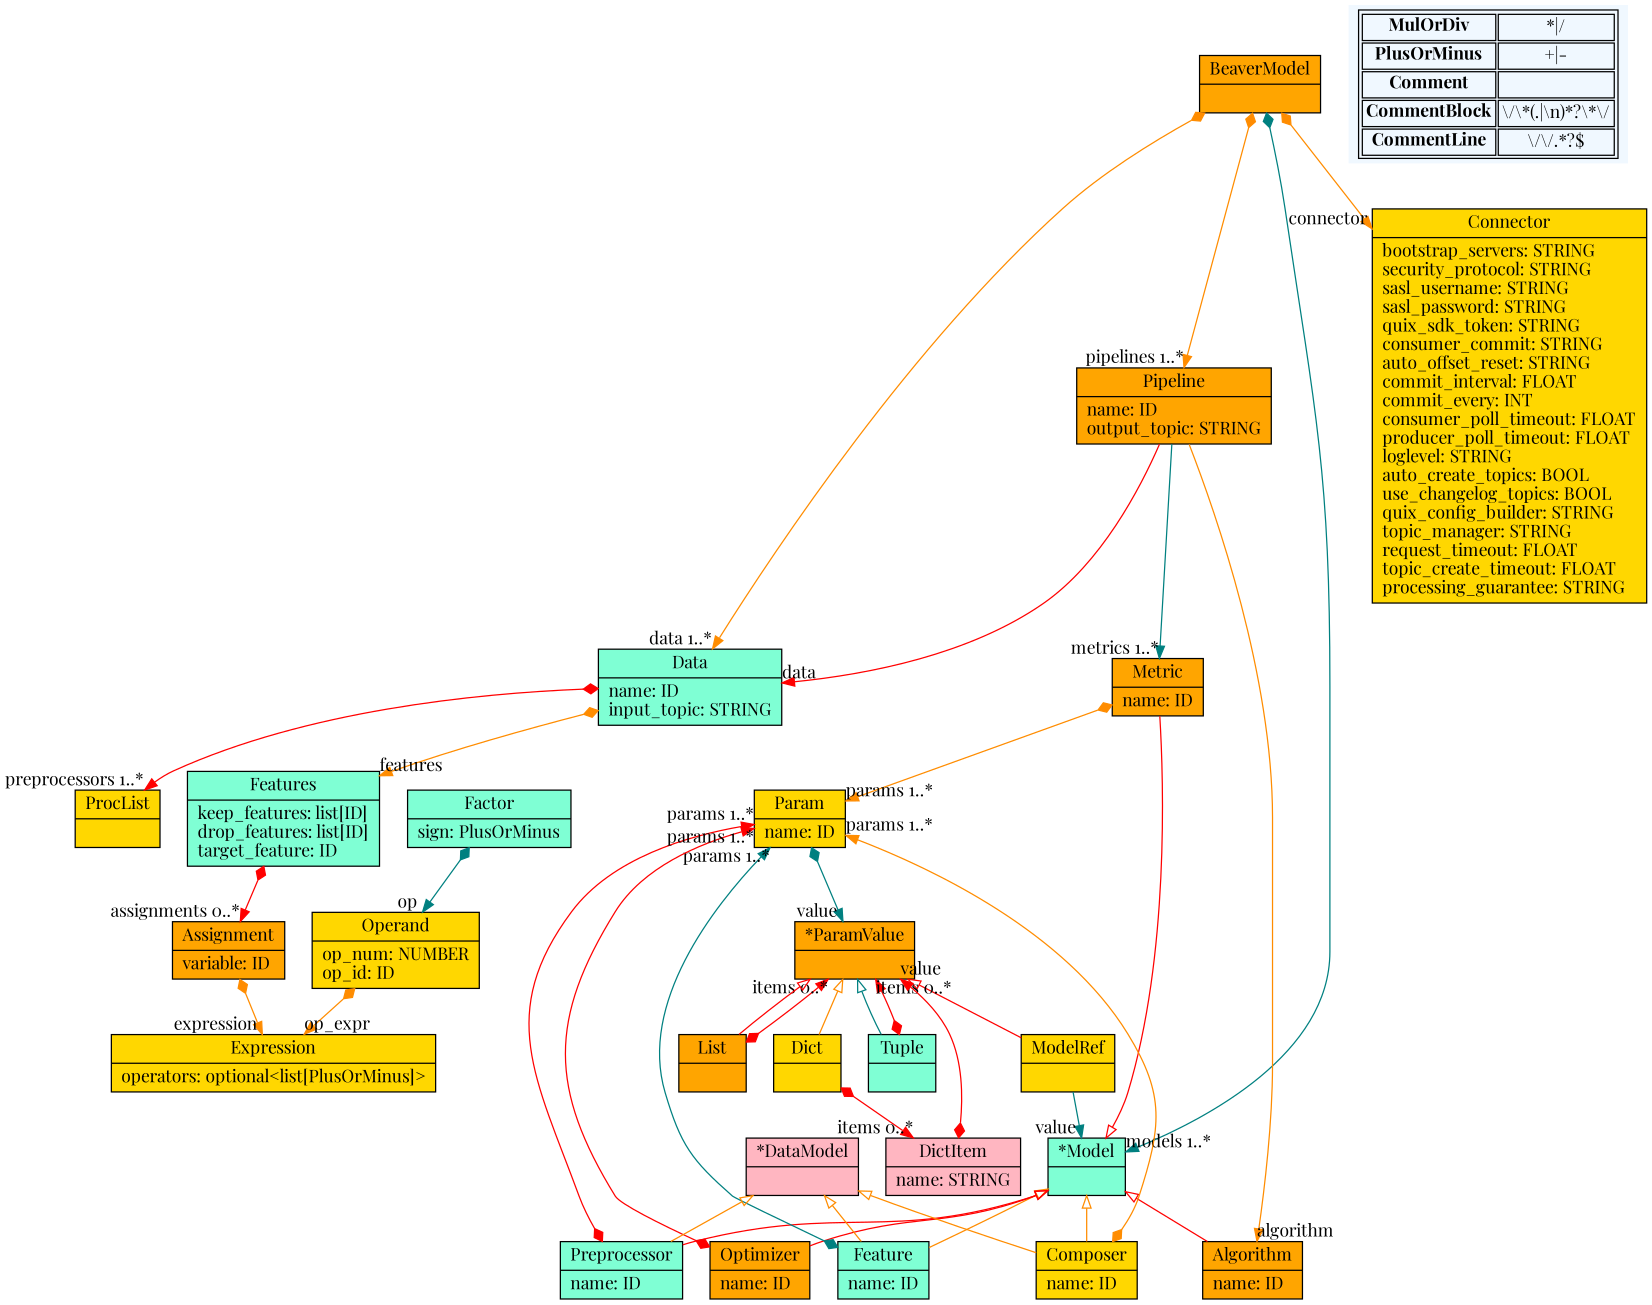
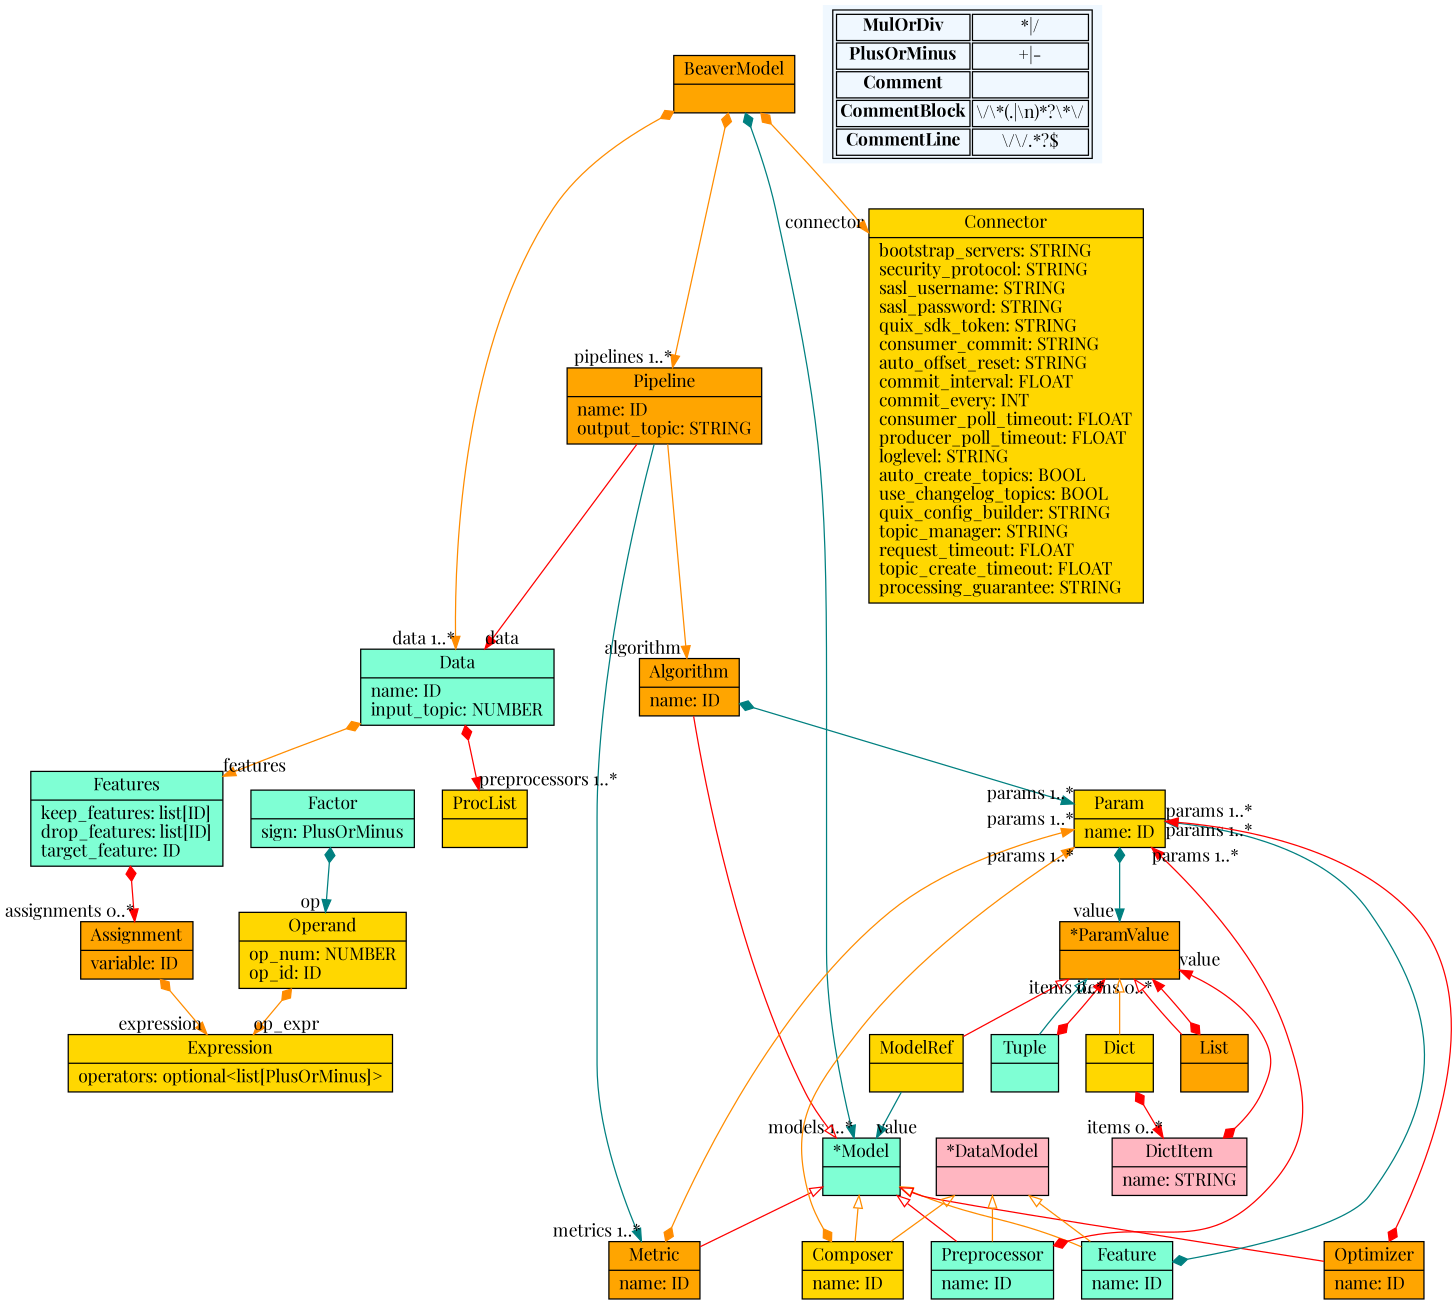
node "Data": text "input_topic: STRING" -> "input_topic: NUMBER"
edge "Algorithm" -- "Param": added
